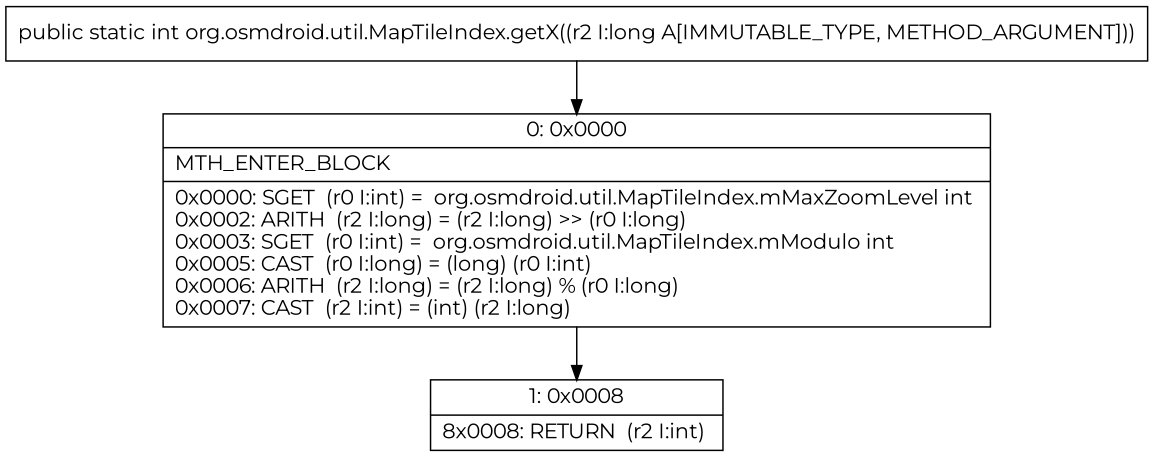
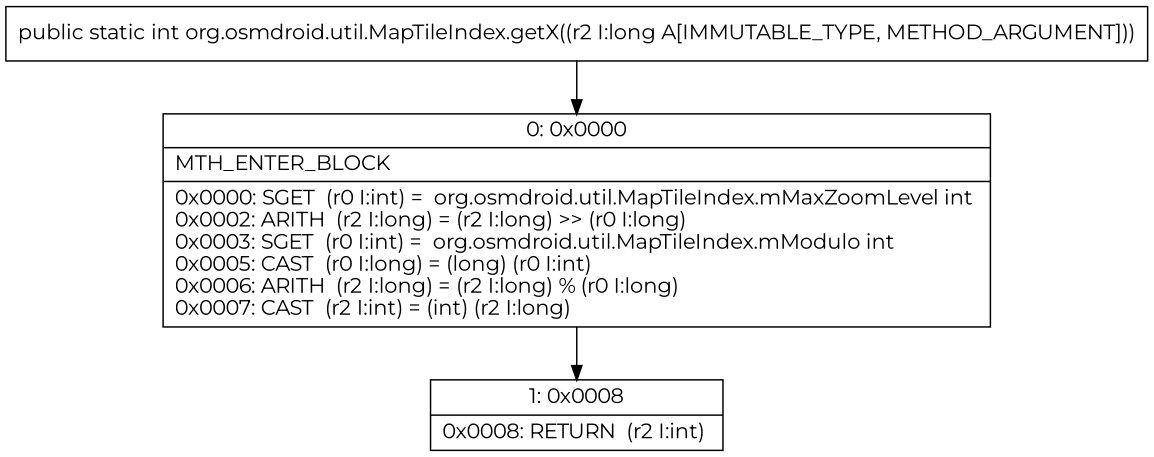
node "1: 0x0008": text "8x0008: RETURN  (r2 I:int)" -> "0x0008: RETURN  (r2 I:int)"
